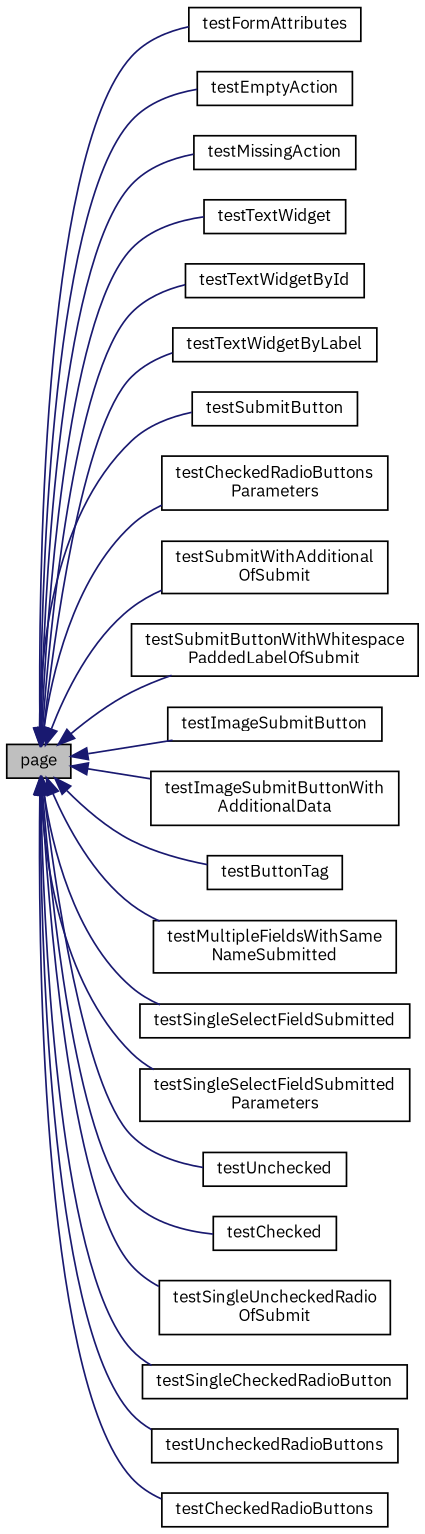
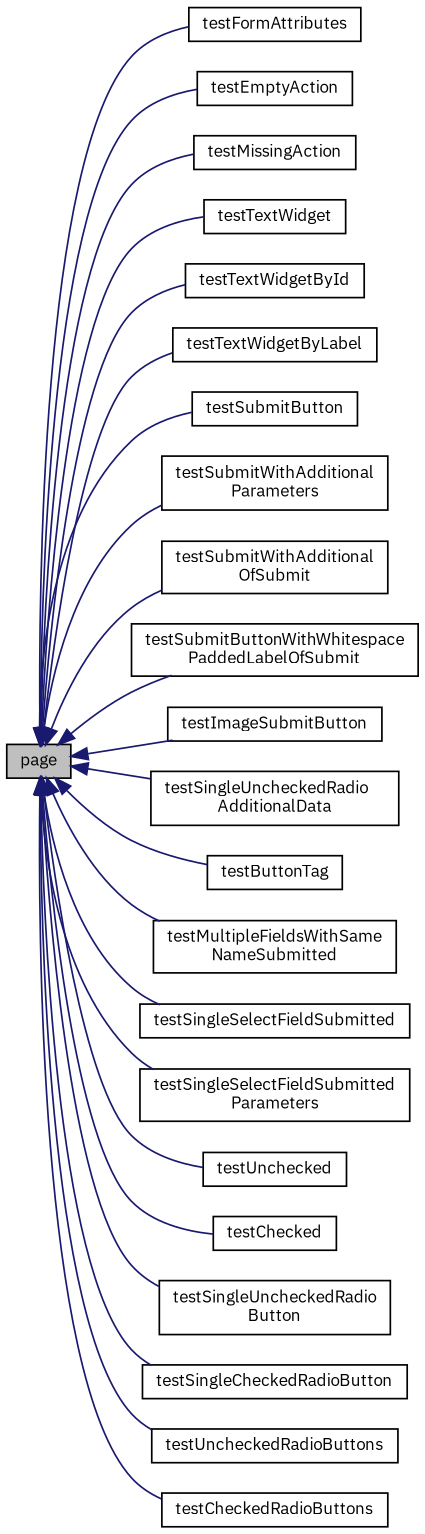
node "testCheckedRadioButtons Parameters": label "testCheckedRadioButtons Parameters" -> "testSubmitWithAdditional Parameters"
node "testImageSubmitButtonWith AdditionalData": label "testImageSubmitButtonWith AdditionalData" -> "testSingleUncheckedRadio AdditionalData"
node "testSingleUncheckedRadio OfSubmit": label "testSingleUncheckedRadio OfSubmit" -> "testSingleUncheckedRadio Button"
